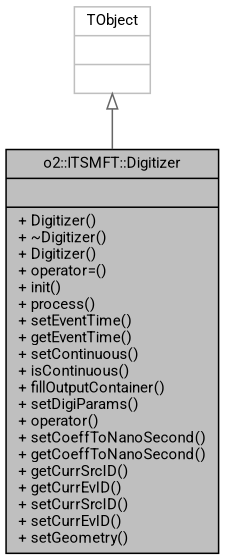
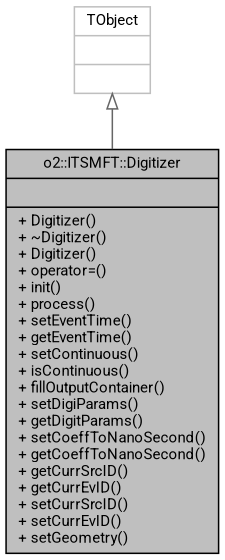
node "o2::ITSMFT::Digitizer": text "+ operator()" -> "+ getDigitParams()"
